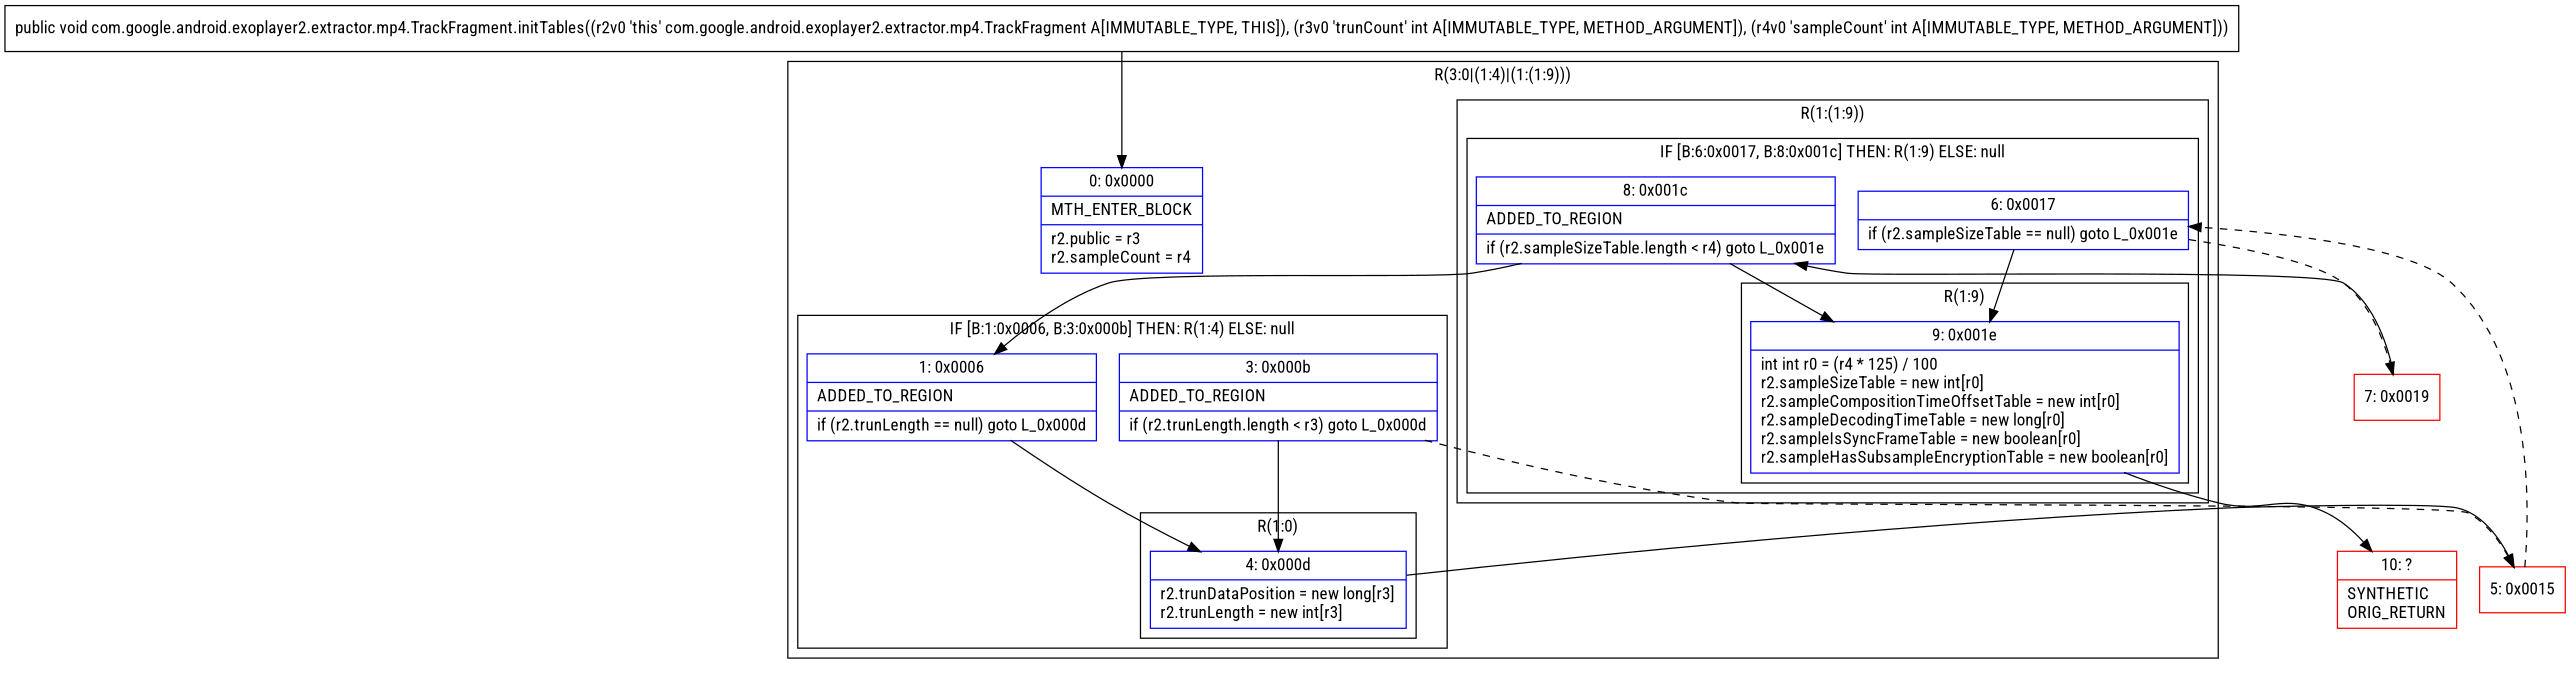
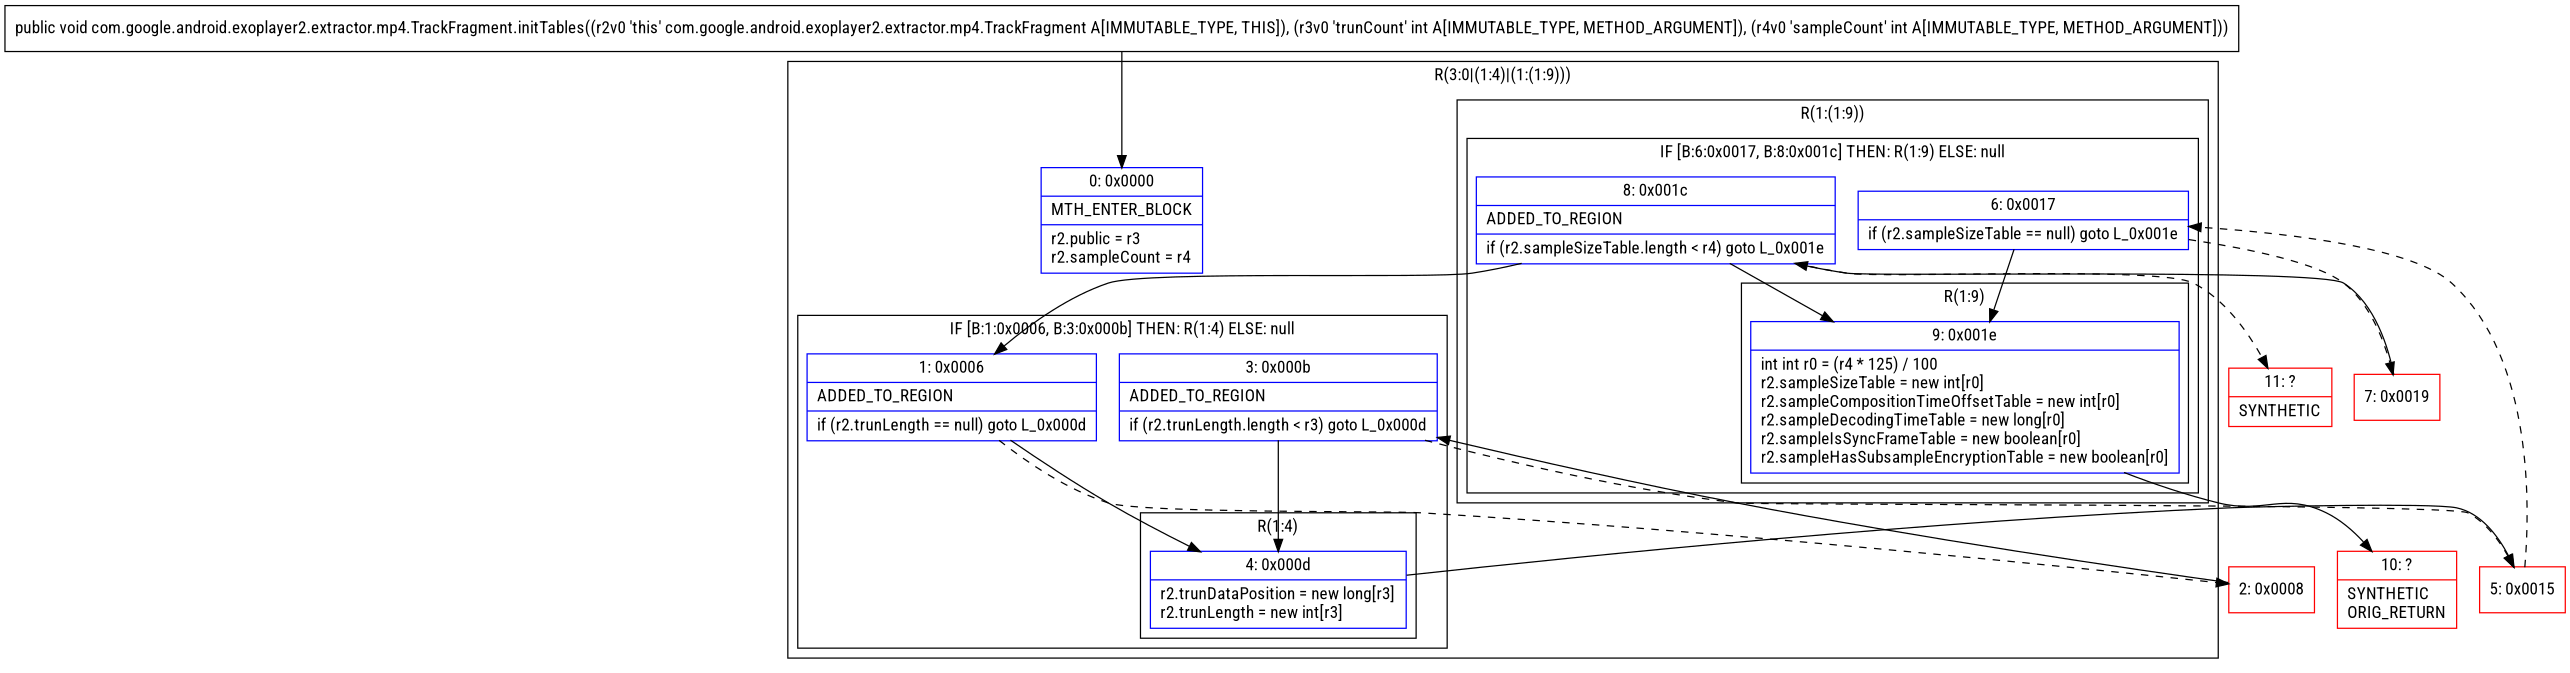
node "11: ?": added
cluster "R(1:0)": label "R(1:0)" -> "R(1:4)"
node "2: 0x0008": added
